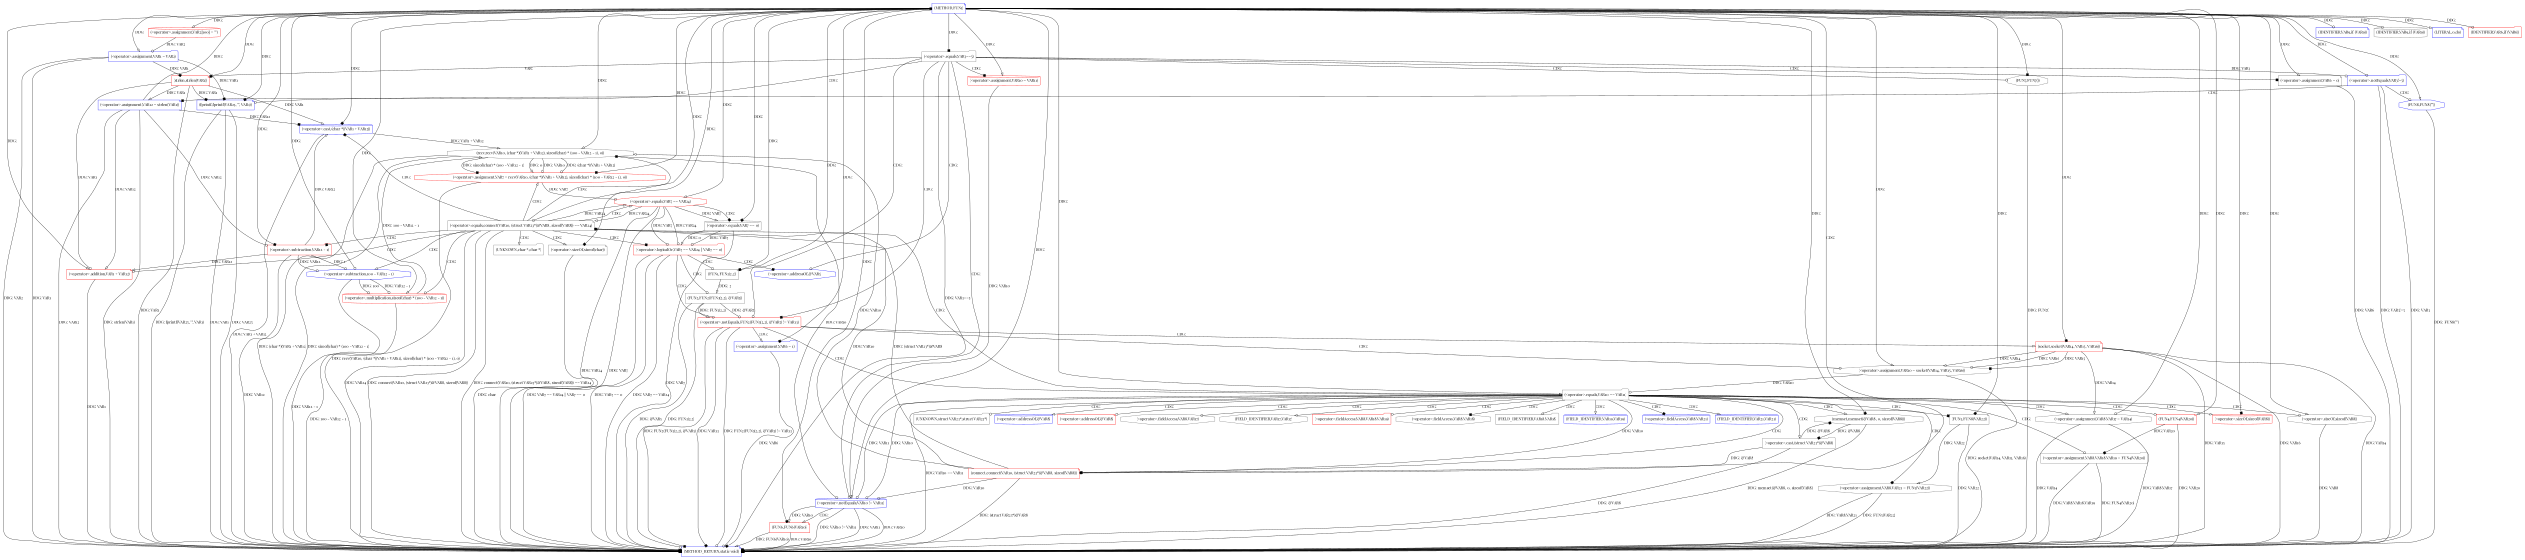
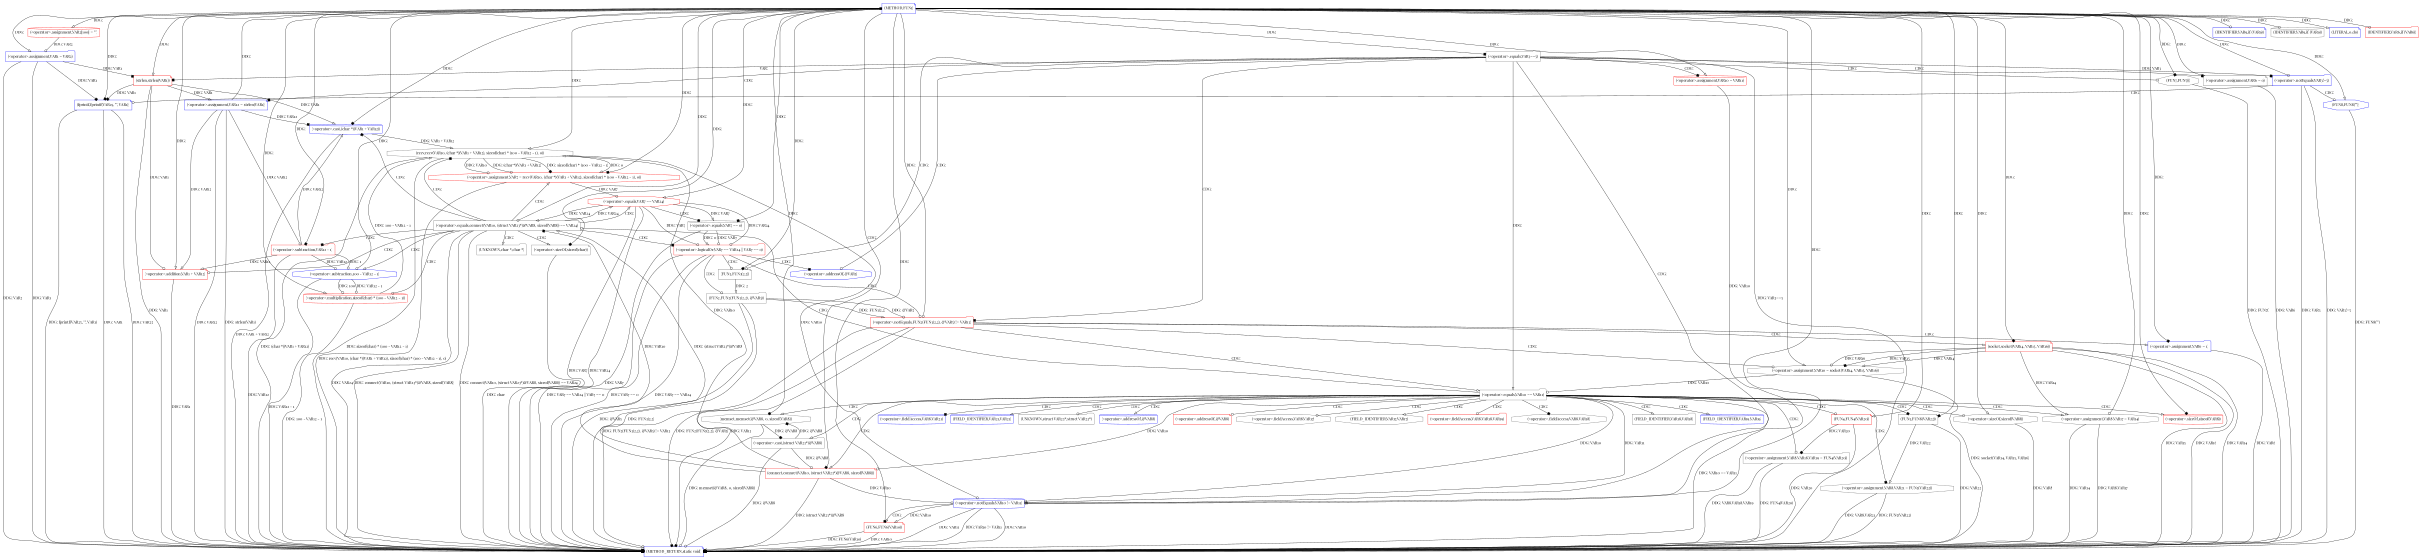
edge "(<operator>.equals,VAR3==5)" -> "(<operator>.notEquals,VAR3!=5)": arrowhead odot -> box
node "(FUN1,FUN3(2,2))": label "(FUN1,FUN3(2,2))" -> "(FUN3,FUN3(2,2))"
edge "(METHOD,FUN1)" -> "(<operator>.equals,VAR10 == VAR11)": now "(<operator>.equals,VAR3==5)" -> "(<operator>.equals,VAR10 == VAR11)"
